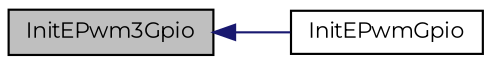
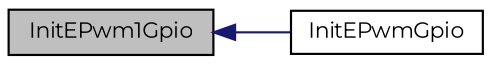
node "InitEPwm3Gpio": label "InitEPwm3Gpio" -> "InitEPwm1Gpio"
